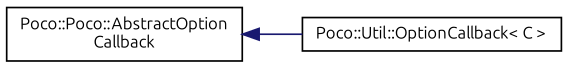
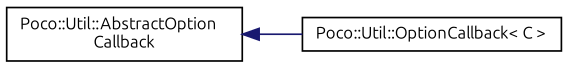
node "Poco::Poco::AbstractOption Callback": label "Poco::Poco::AbstractOption Callback" -> "Poco::Util::AbstractOption Callback"
